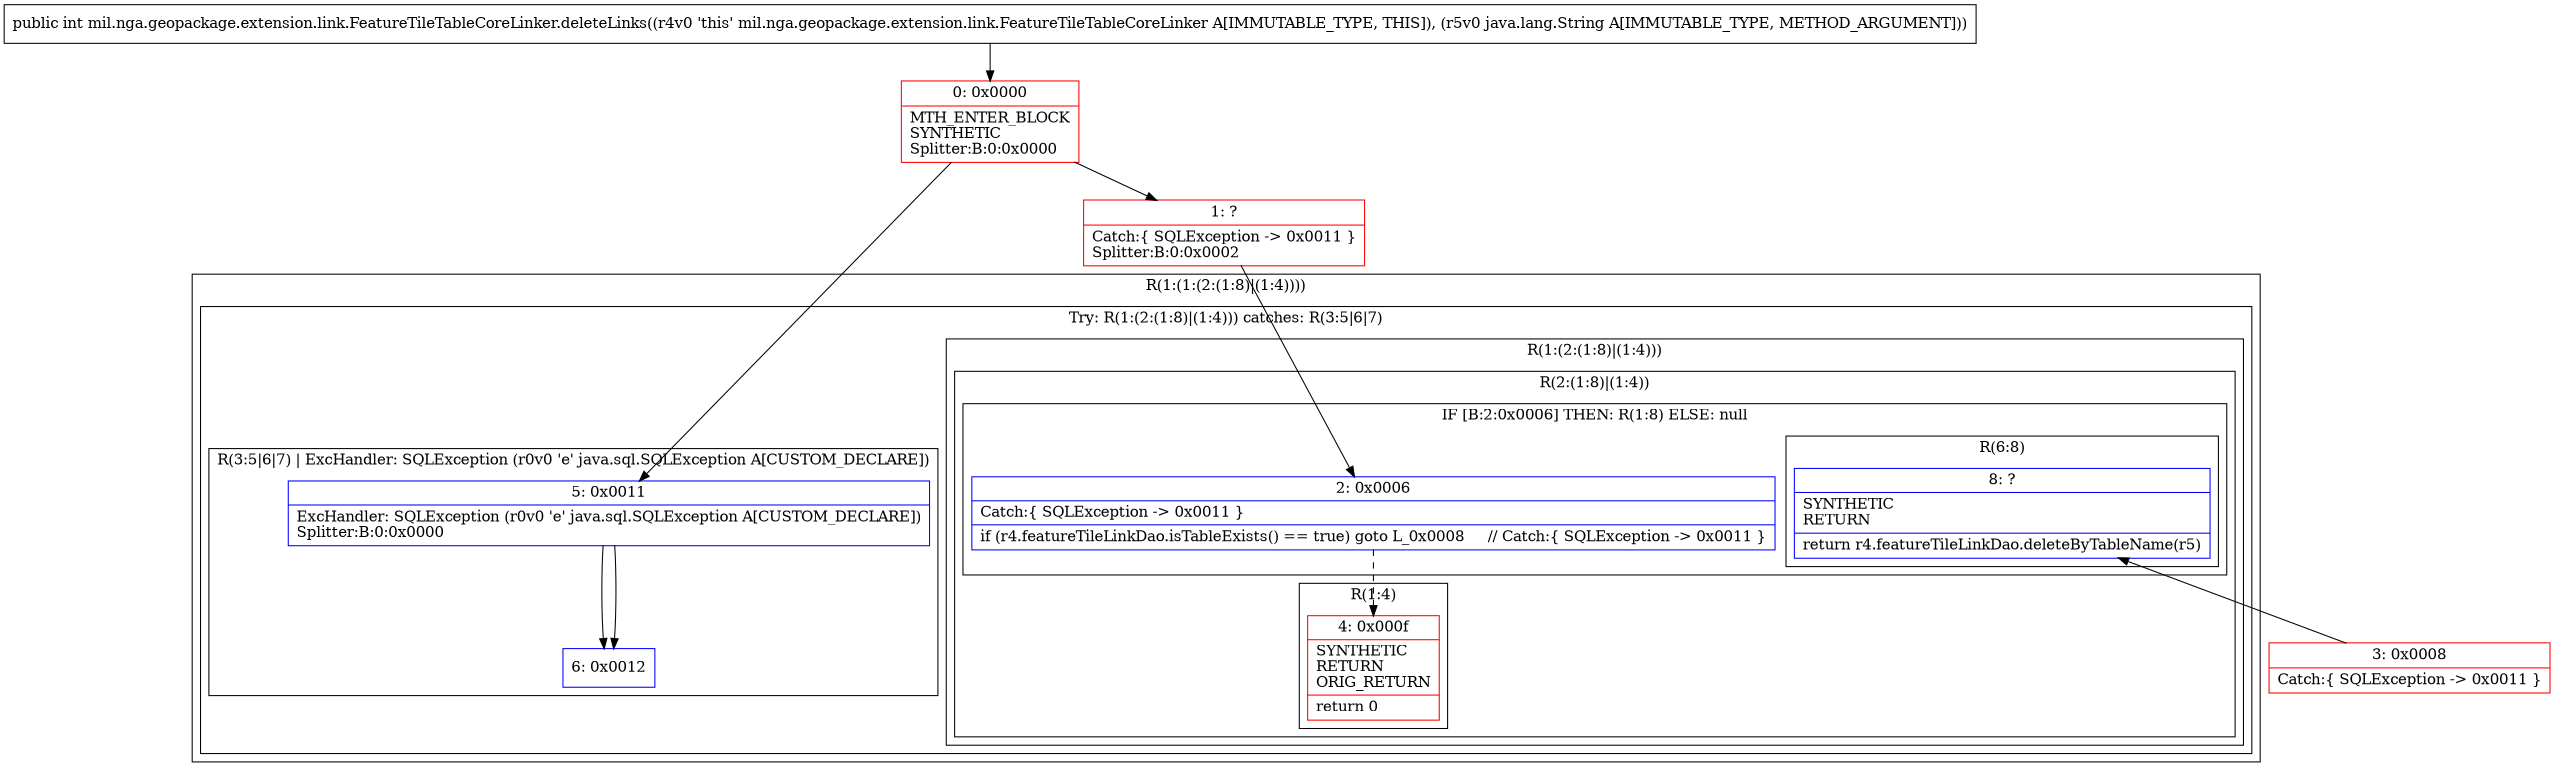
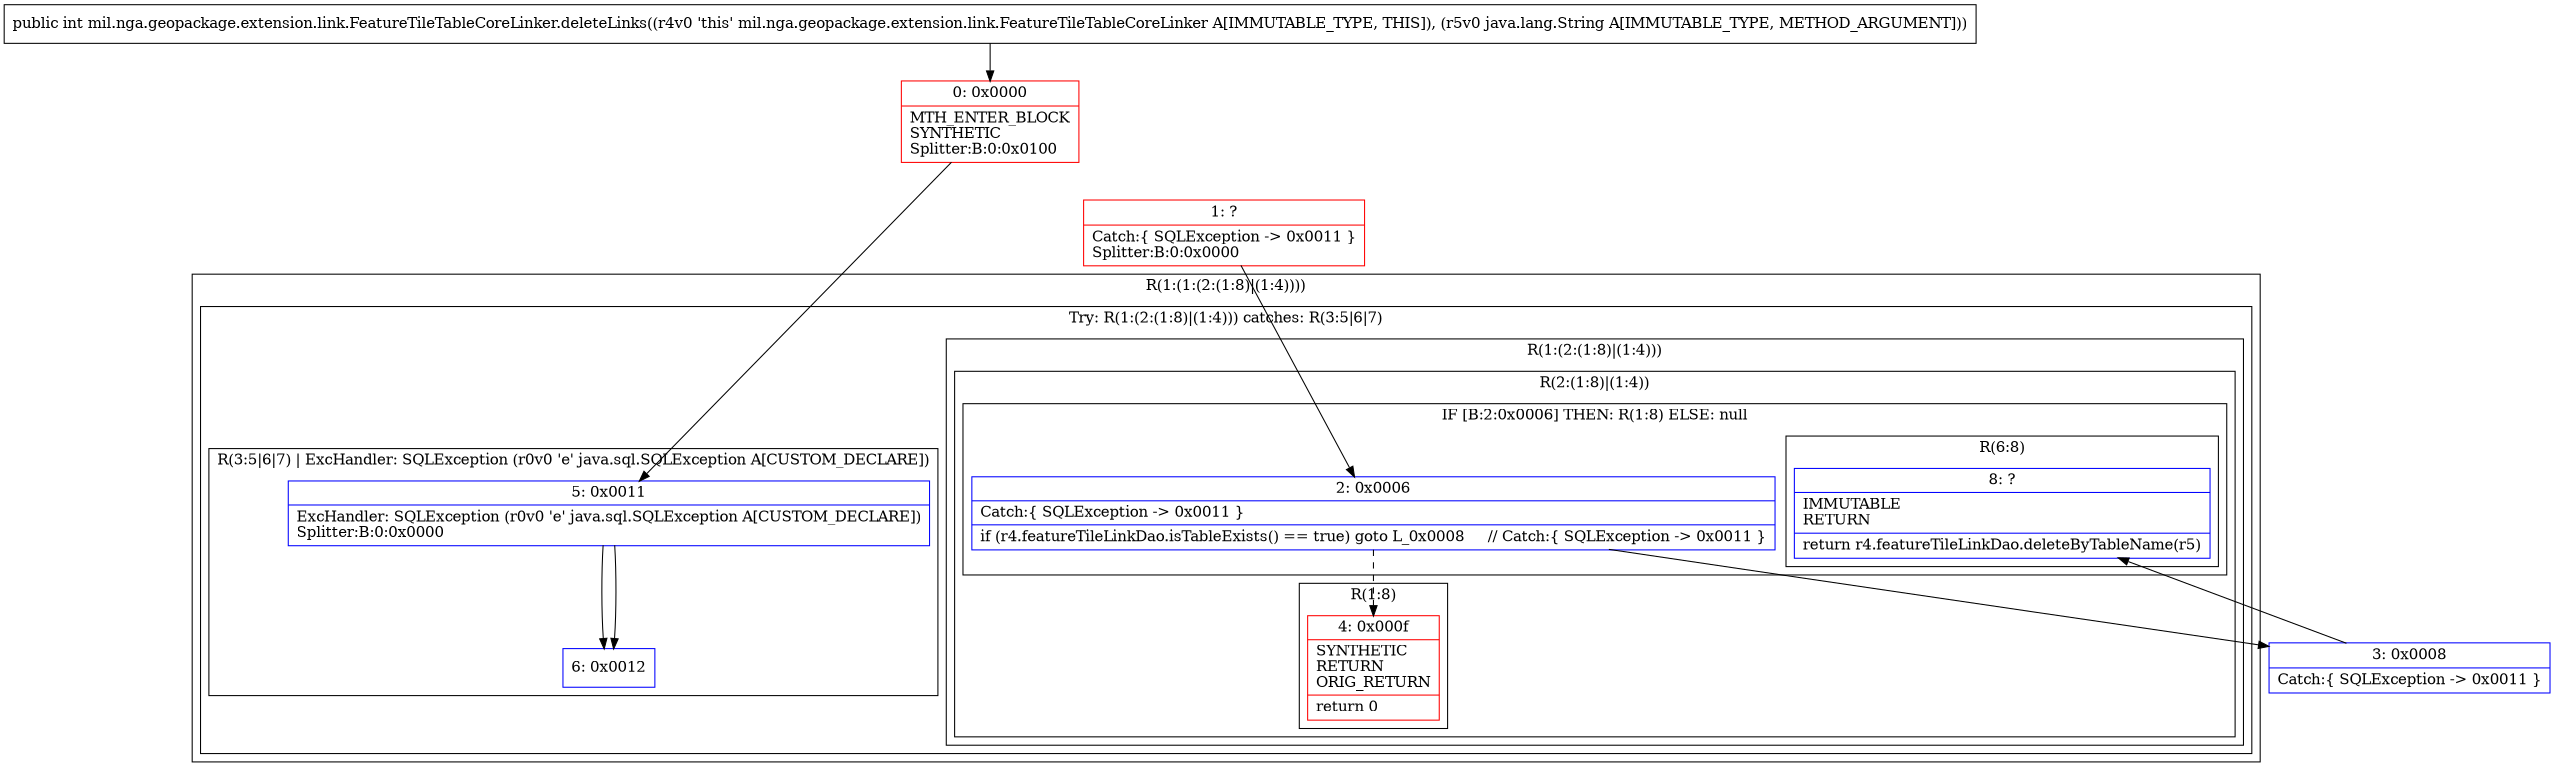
node "0: 0x0000": text "Splitter:B:0:0x0000" -> "Splitter:B:0:0x0100"
edge "0: 0x0000" -> "1: ?": removed
node "1: ?": text "Splitter:B:0:0x0002" -> "Splitter:B:0:0x0000"
node "8: ?": text "SYNTHETIC" -> "IMMUTABLE"
cluster "R(1:4)": label "R(1:4)" -> "R(1:8)"
edge "2: 0x0006" -> "3: 0x0008": added
node "3: 0x0008": color red -> blue
